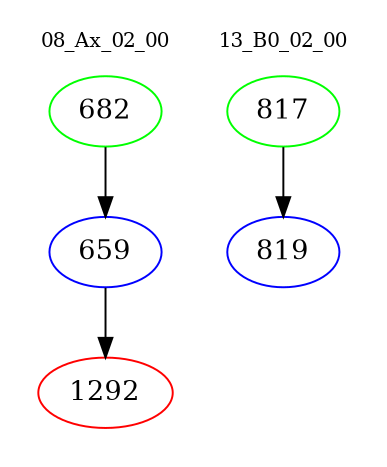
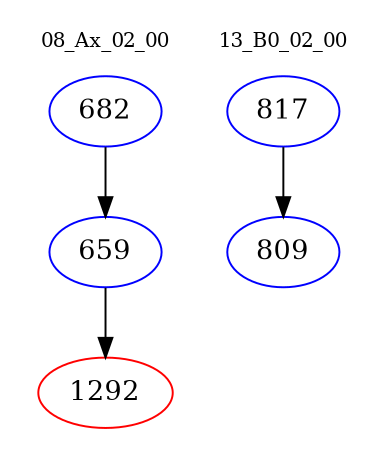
node "682": color green -> blue
node "817": color green -> blue
node "819": label "819" -> "809"
